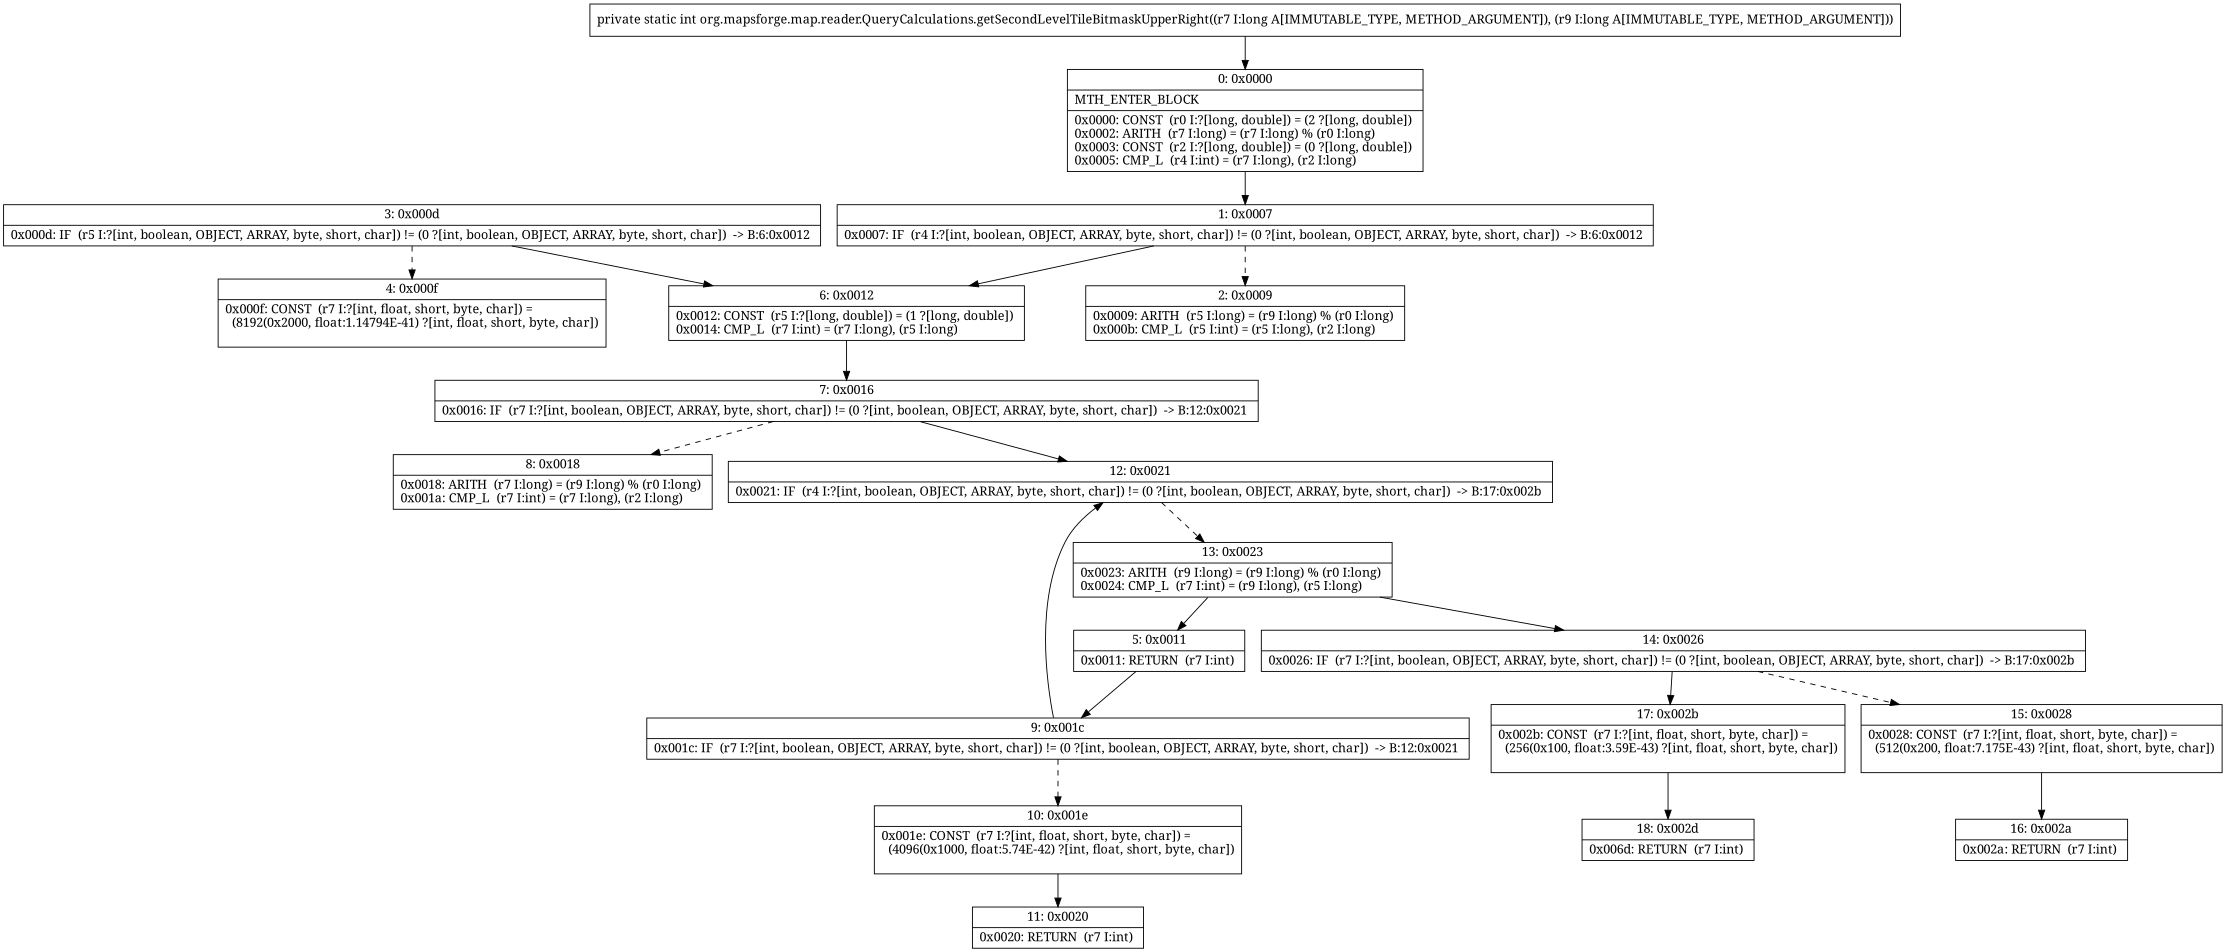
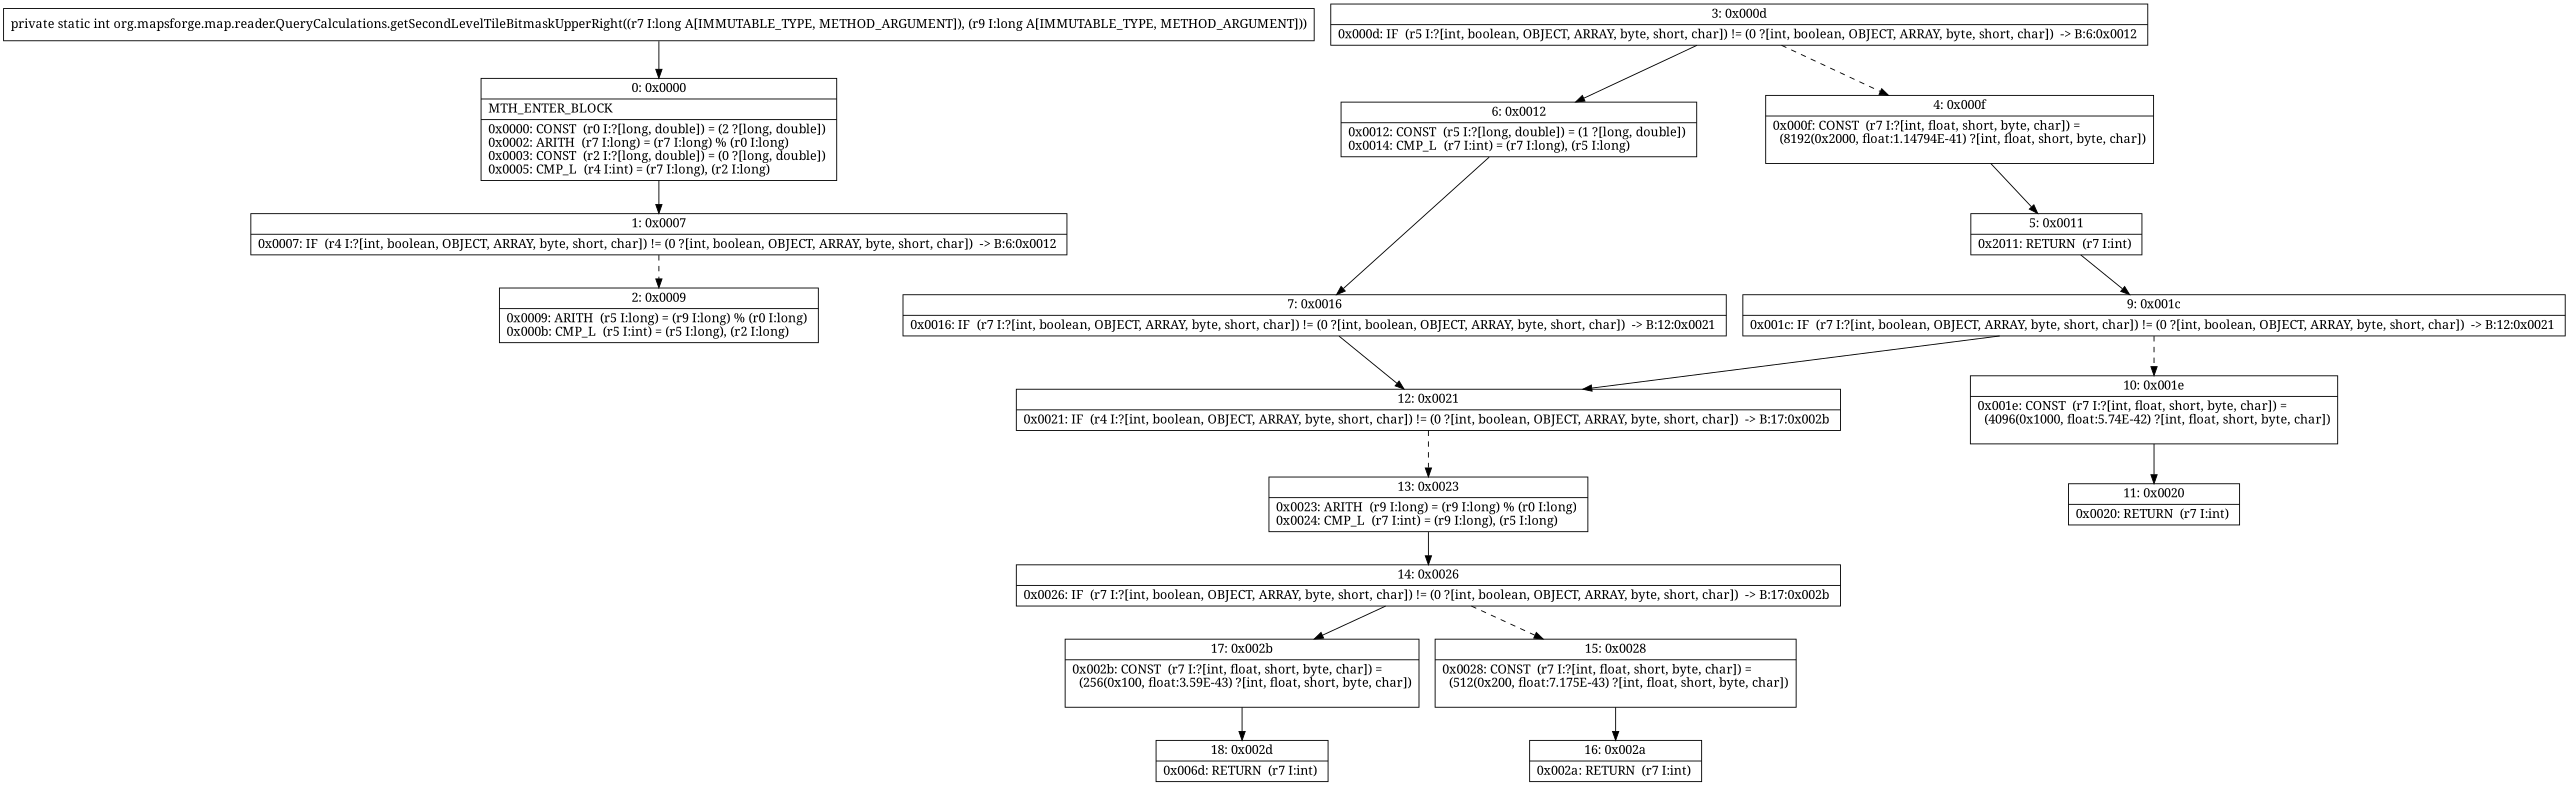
edge "1: 0x0007" -> "6: 0x0012": removed
node "8: 0x0018": removed
edge "13: 0x0023" -> "5: 0x0011": now "4: 0x000f" -> "5: 0x0011"
node "5: 0x0011": text "0x0011: RETURN  (r7 I:int)" -> "0x2011: RETURN  (r7 I:int)"
